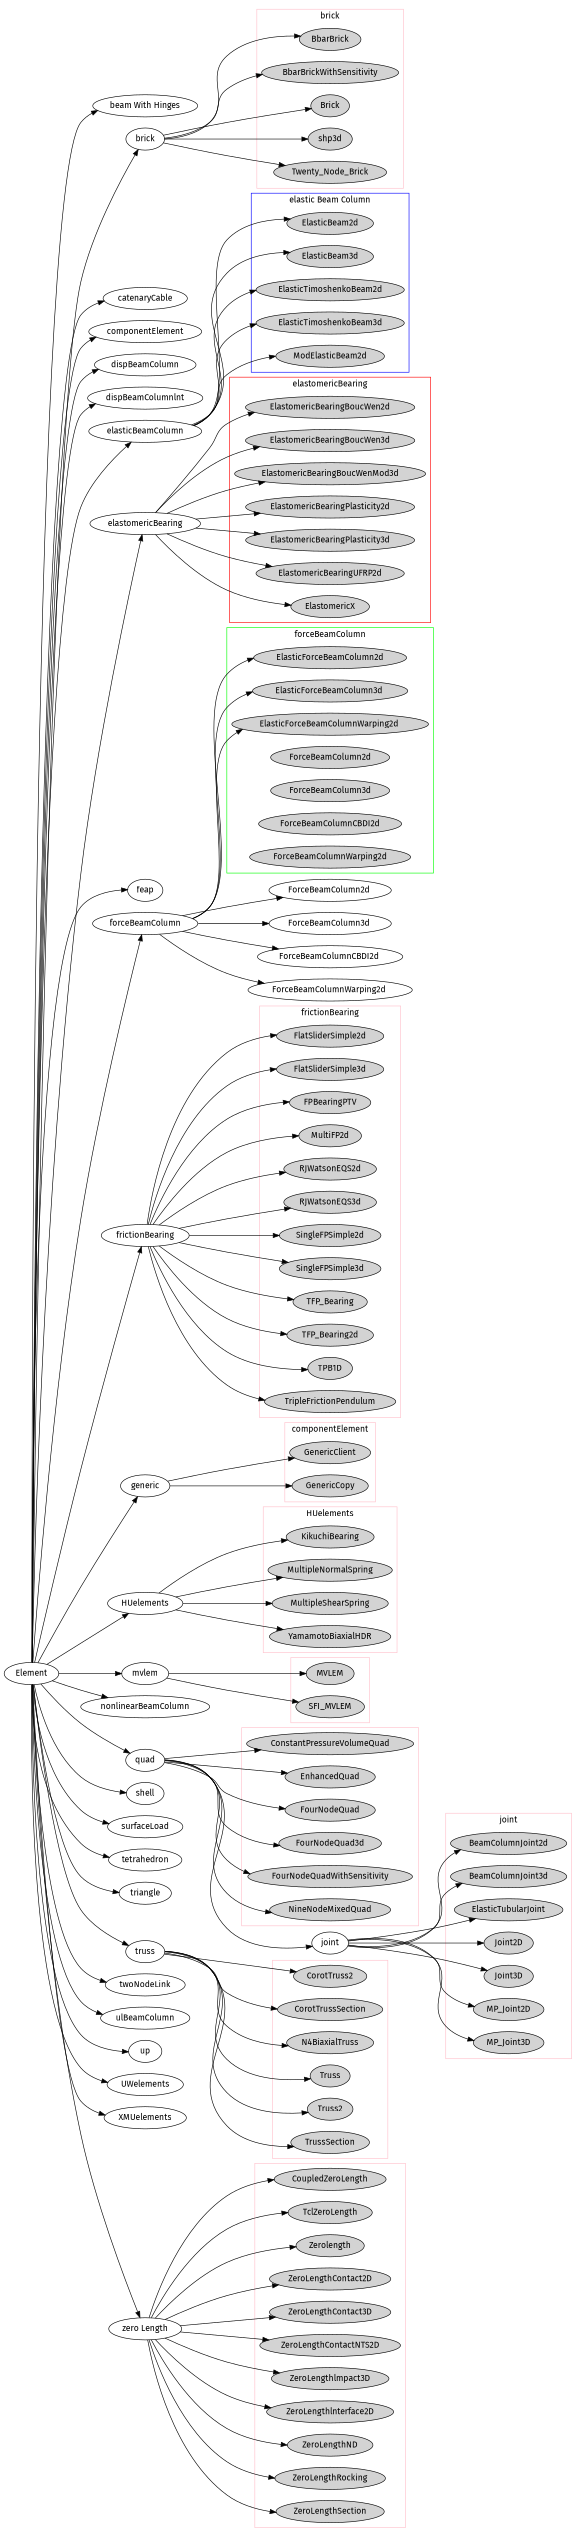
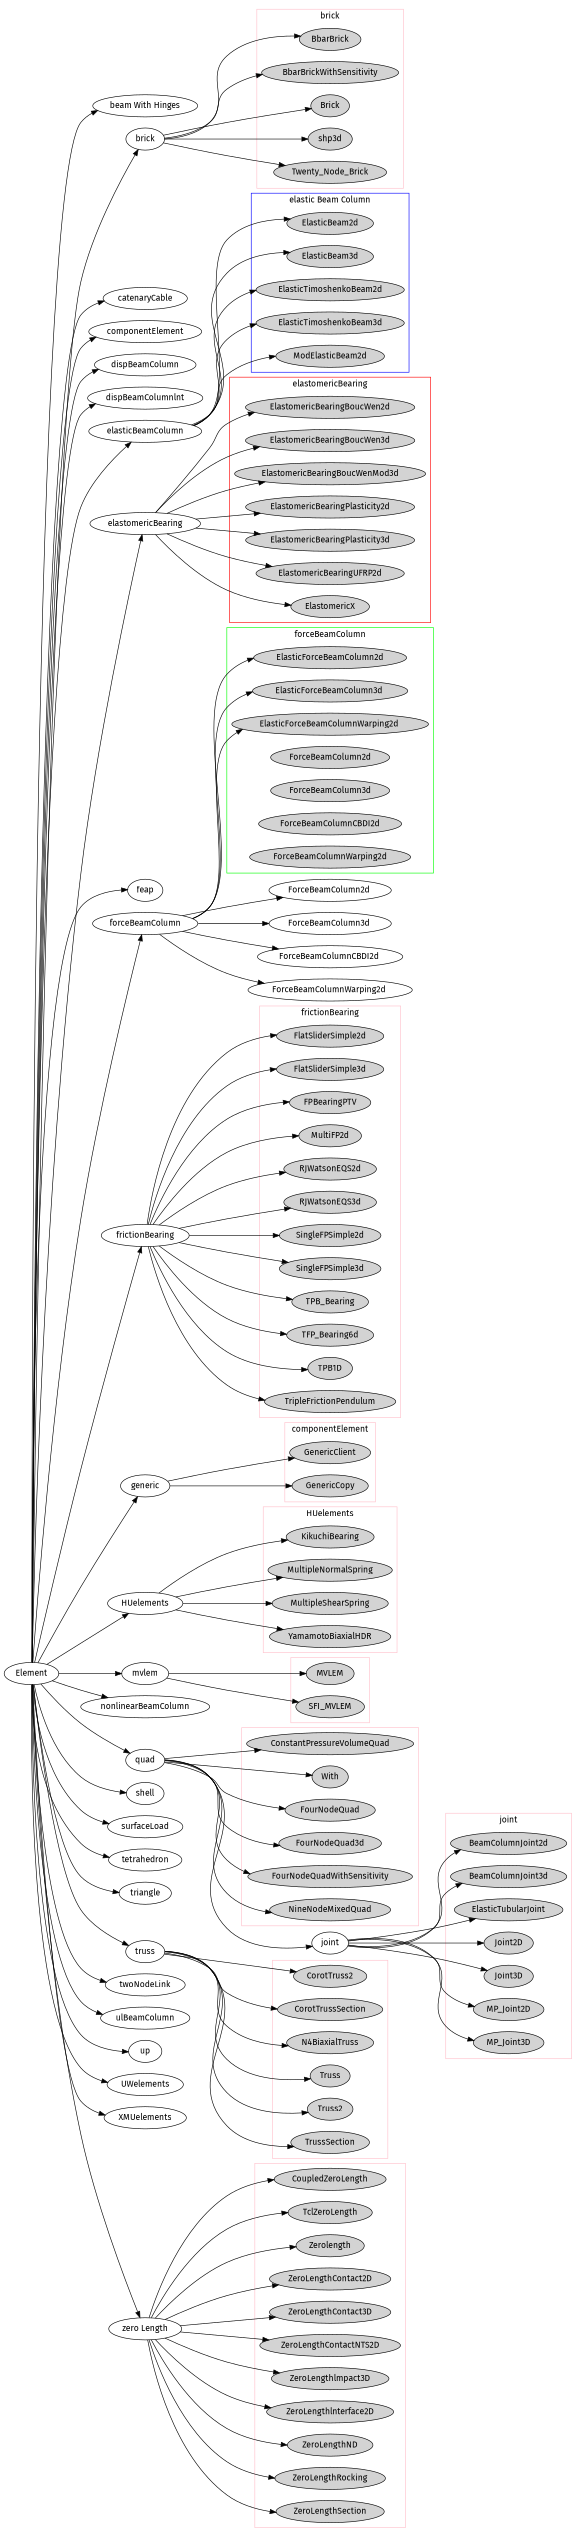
node "TFP_Bearing": label "TFP_Bearing" -> "TPB_Bearing"
node "TFP_Bearing2d": label "TFP_Bearing2d" -> "TFP_Bearing6d"
node "EnhancedQuad": label "EnhancedQuad" -> "With"
